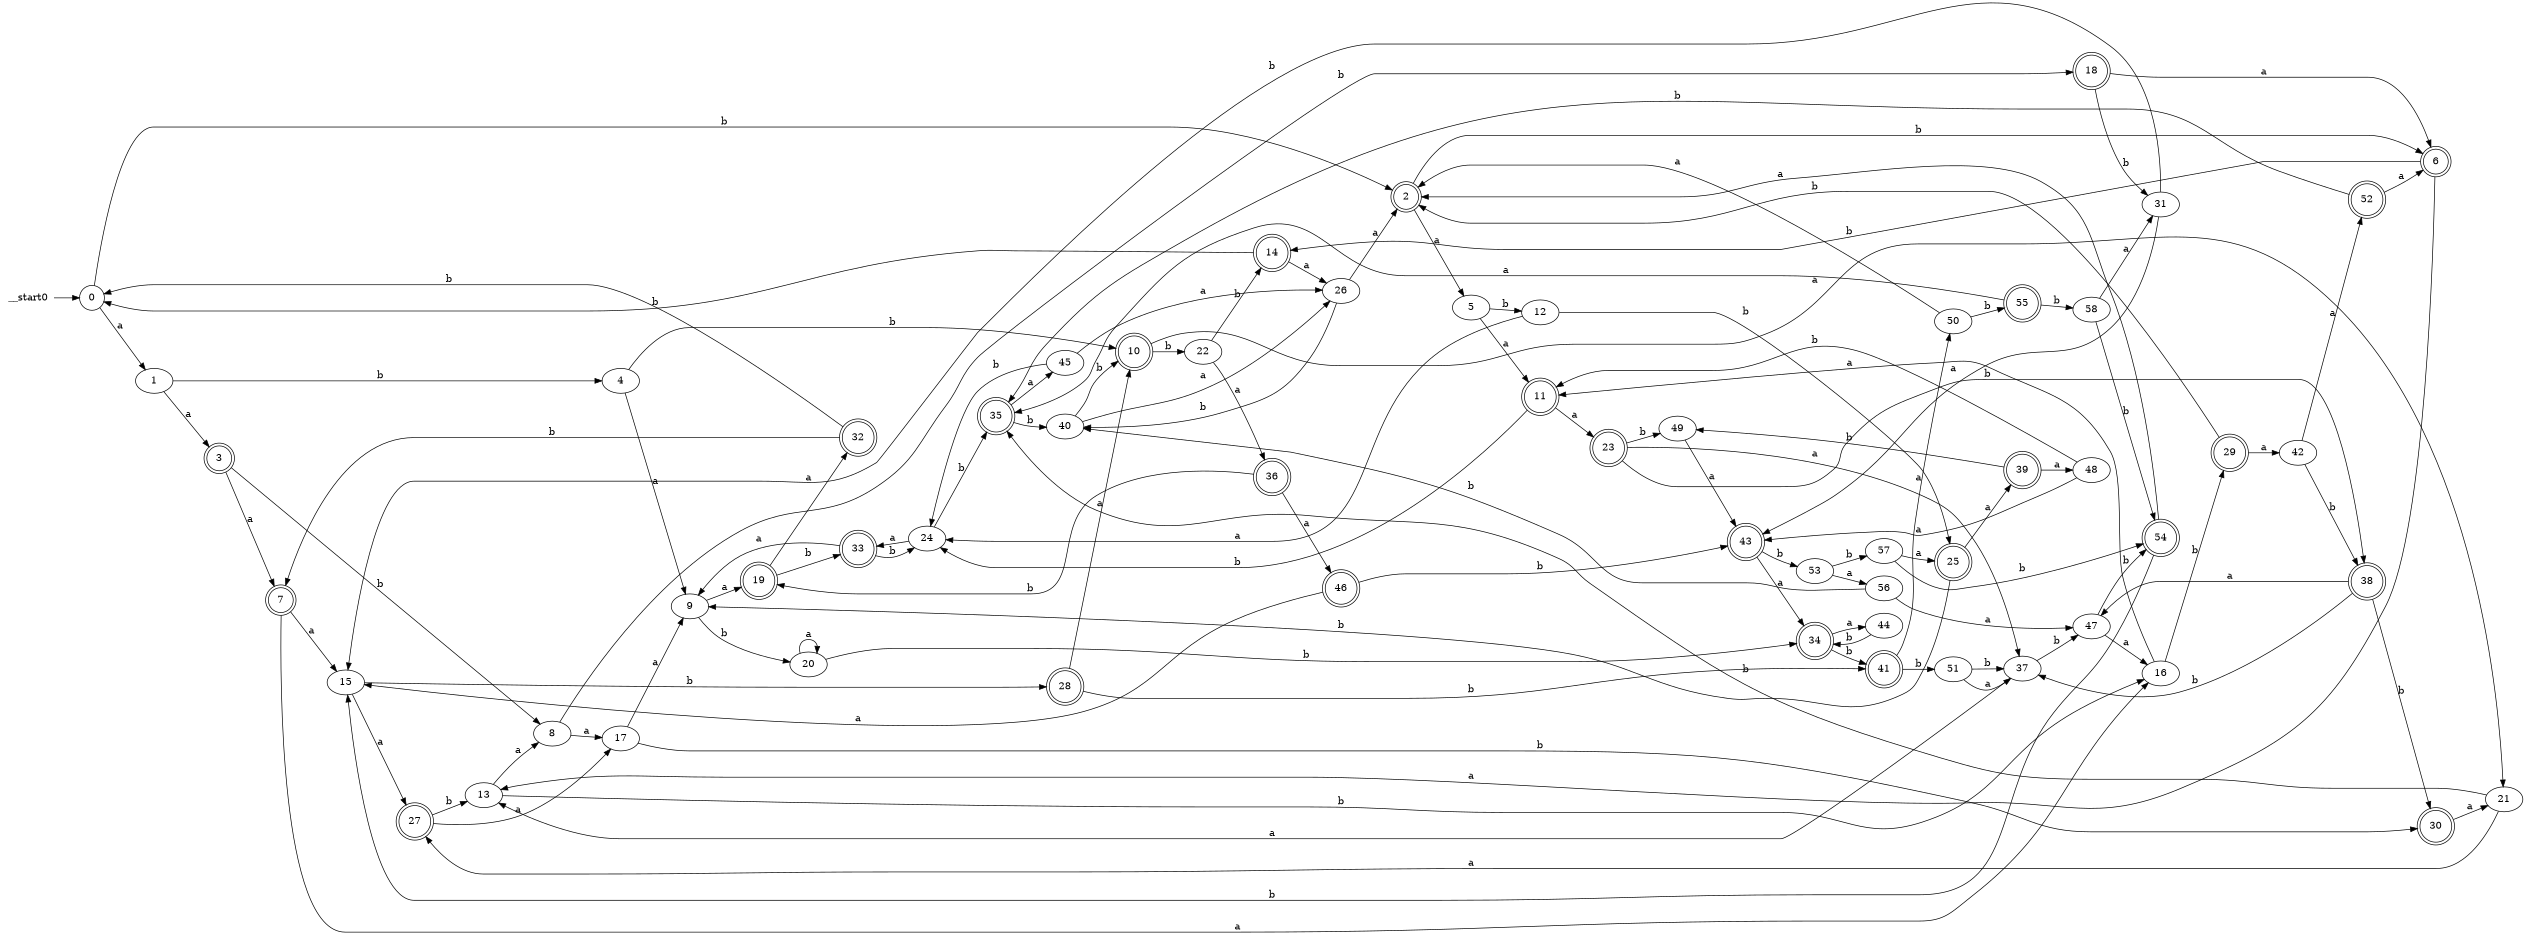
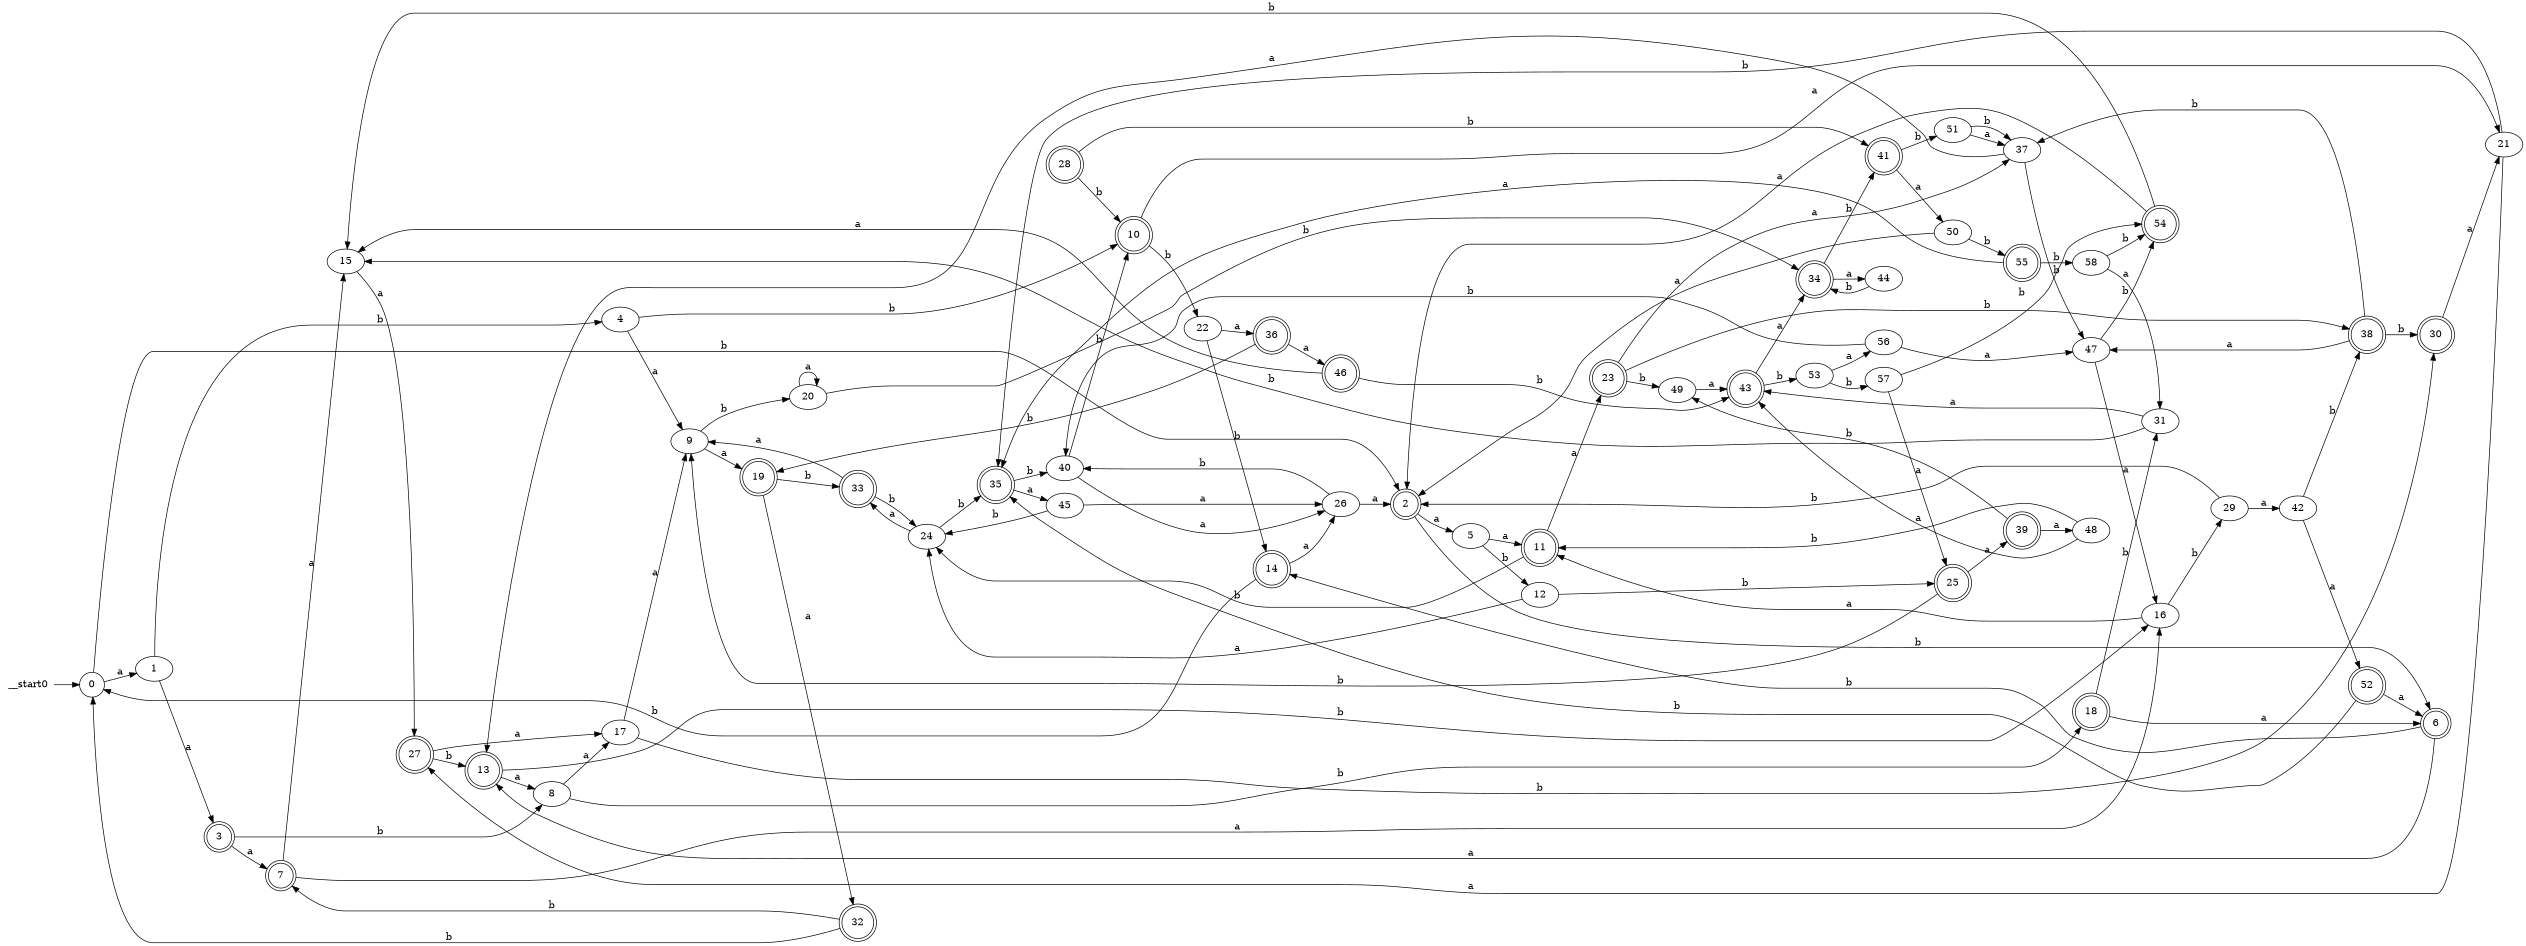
node "29": shape doublecircle -> ellipse
edge "28" -> "10": label "a" -> "b"
edge "15" -> "28": removed, label "b"
node "13": shape ellipse -> doublecircle
